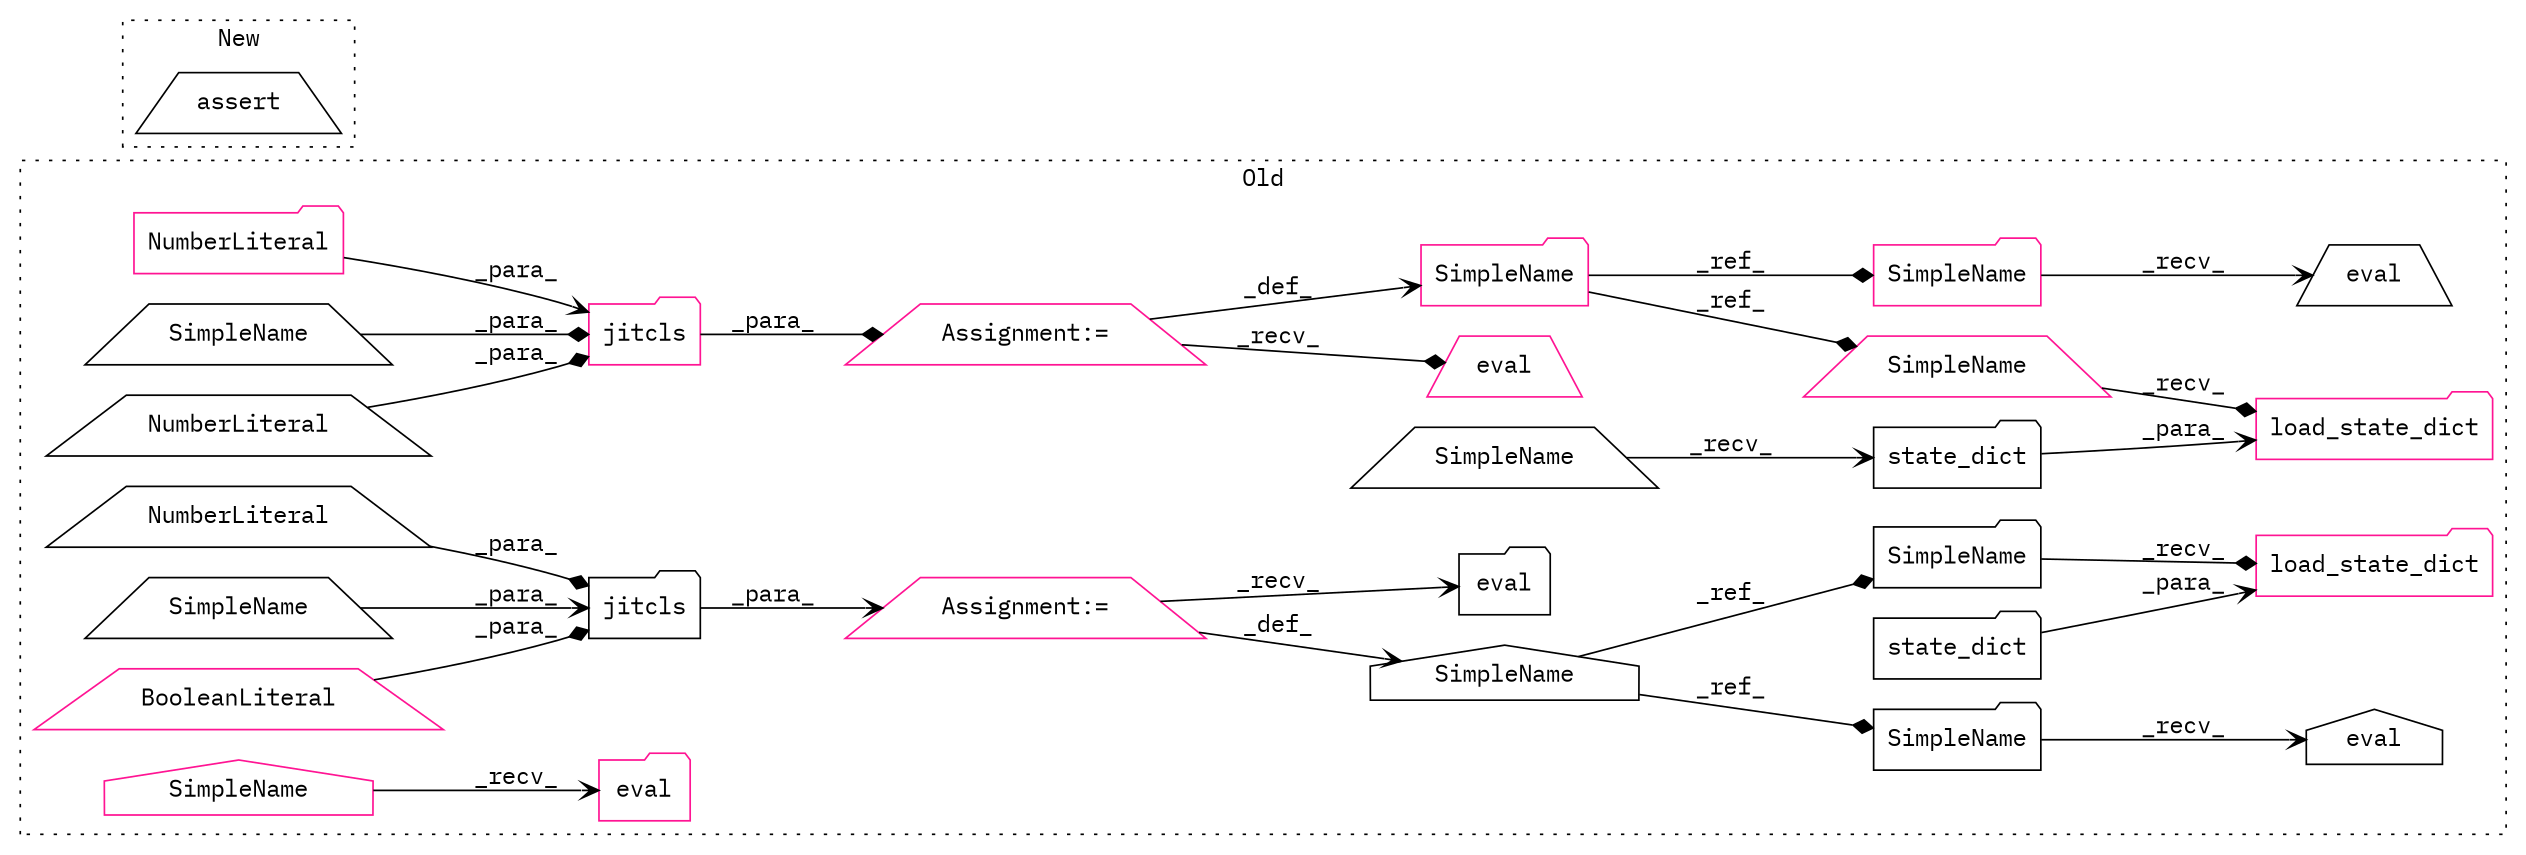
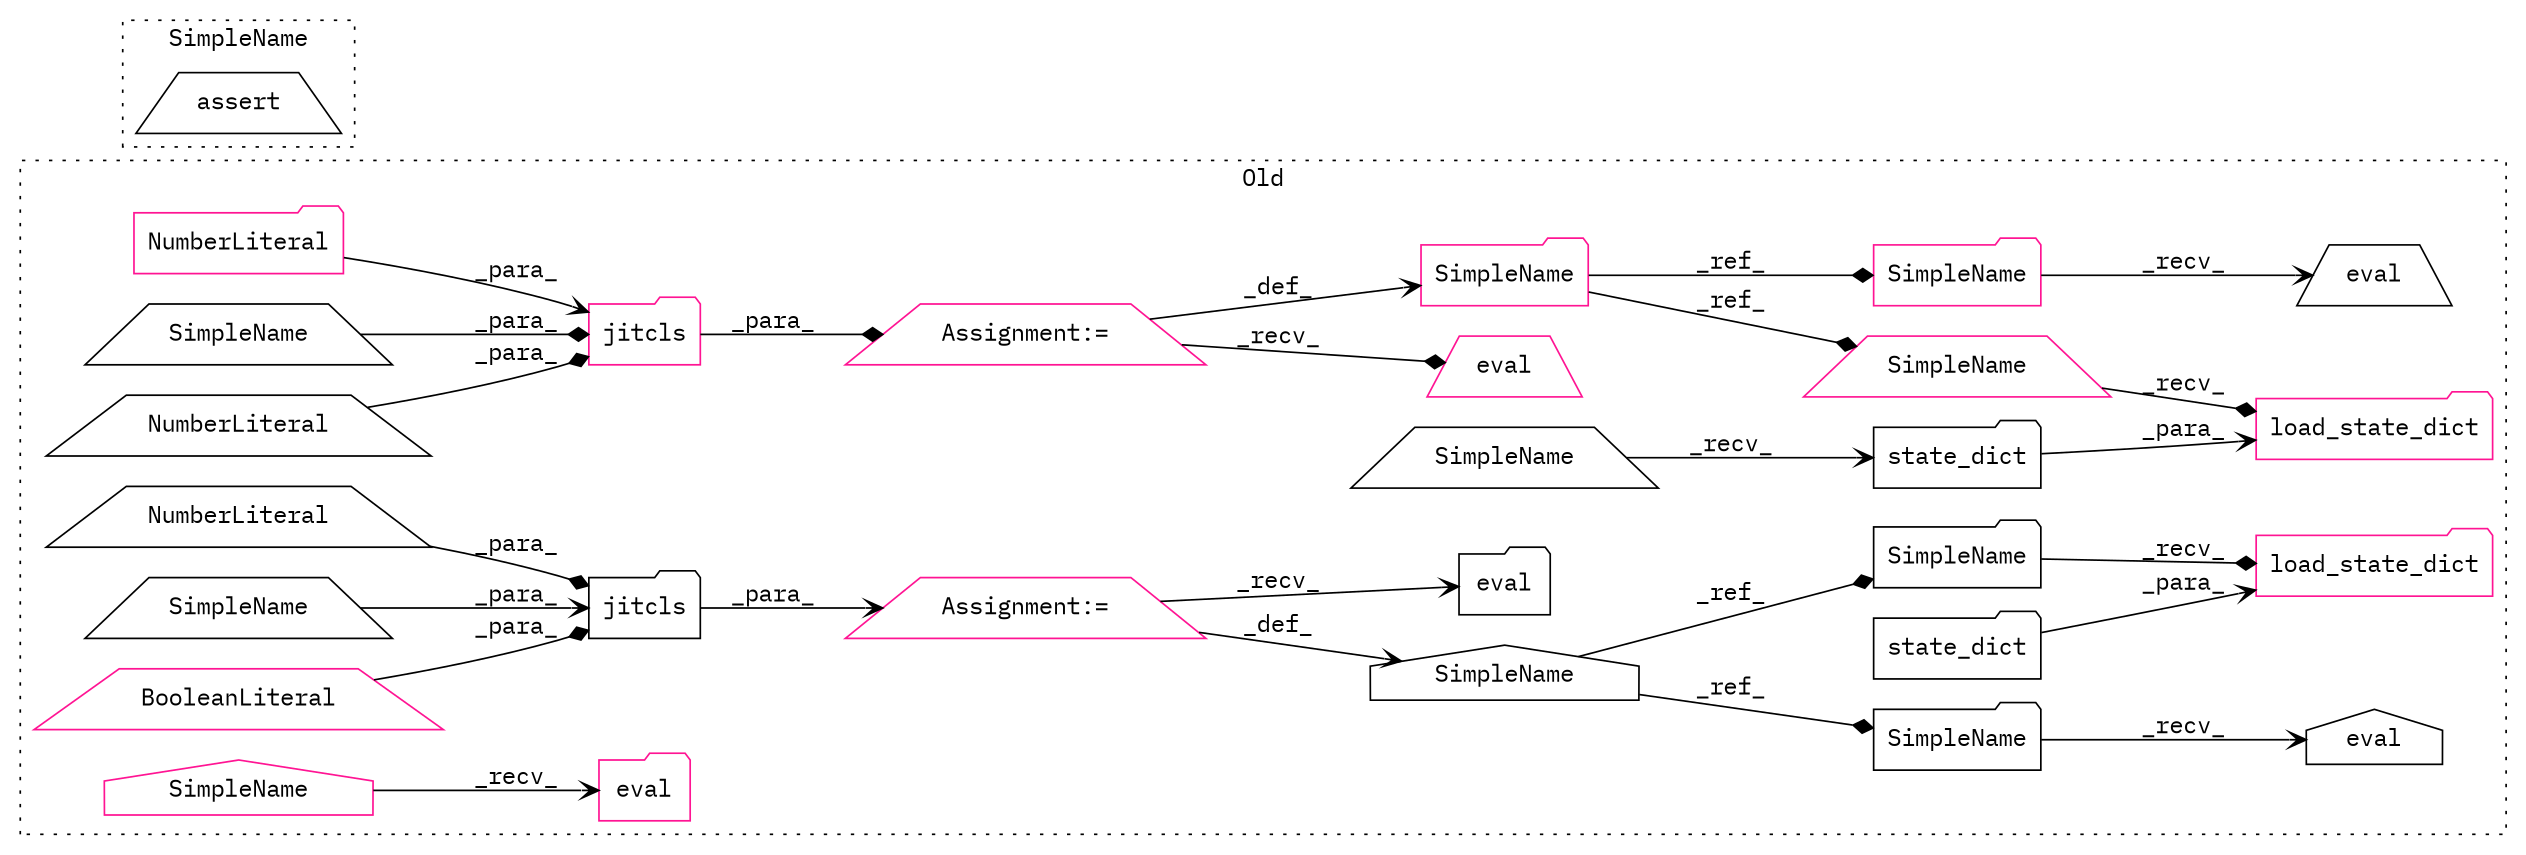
cluster "New": label "New" -> "SimpleName"
